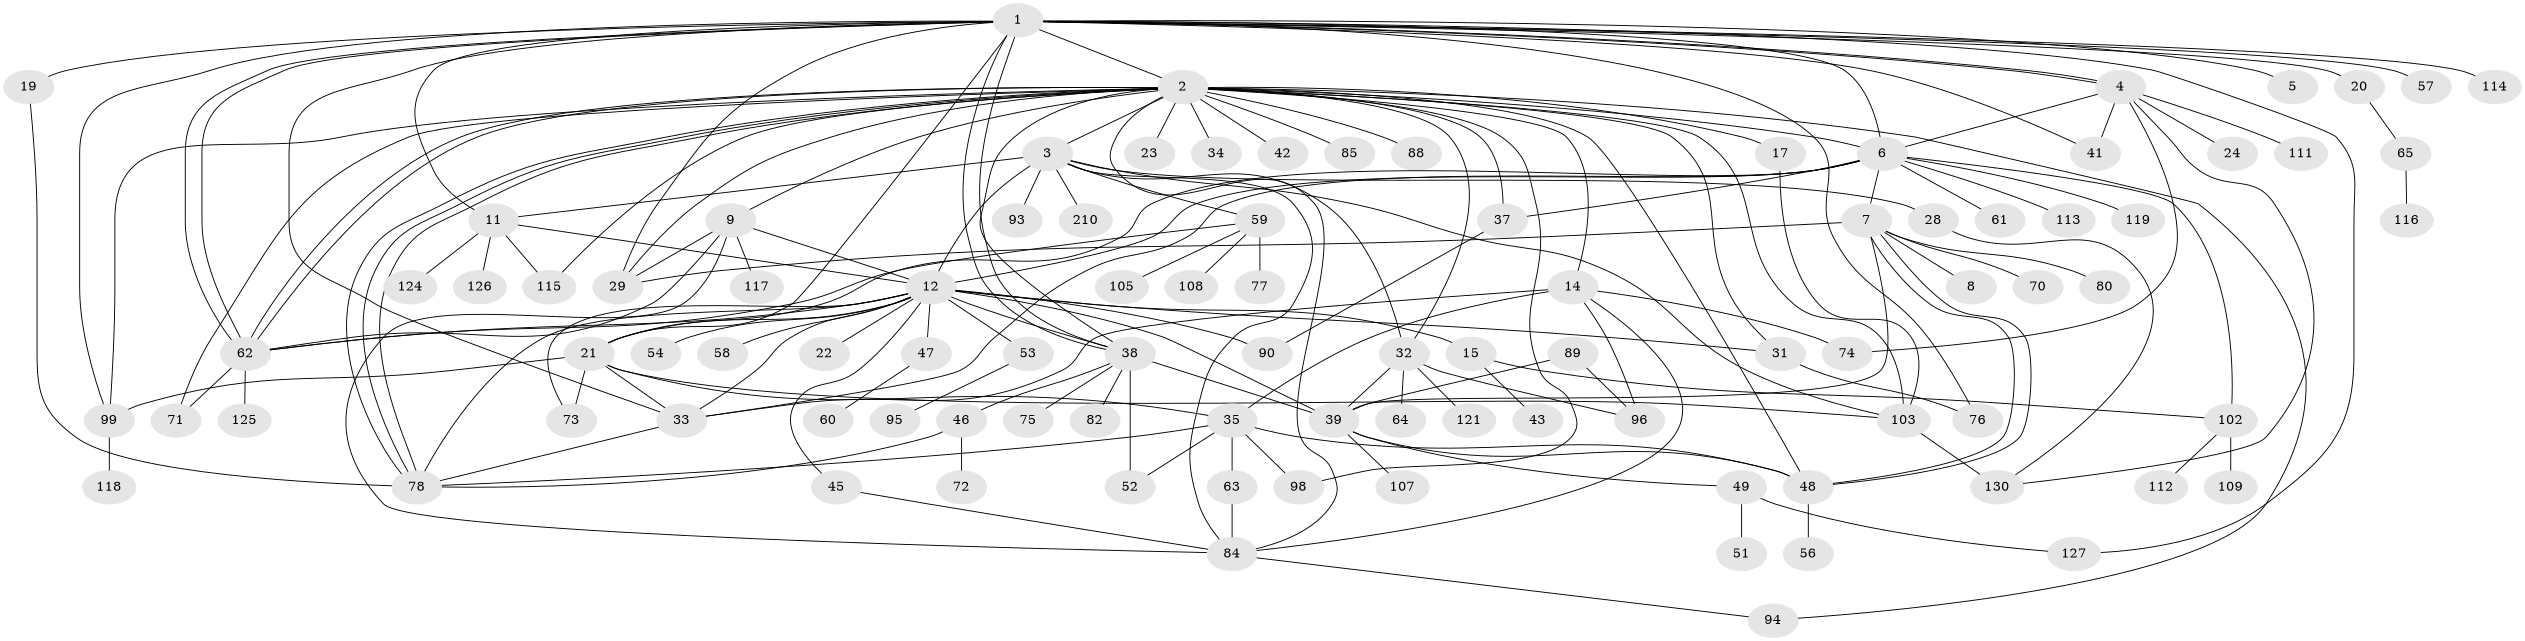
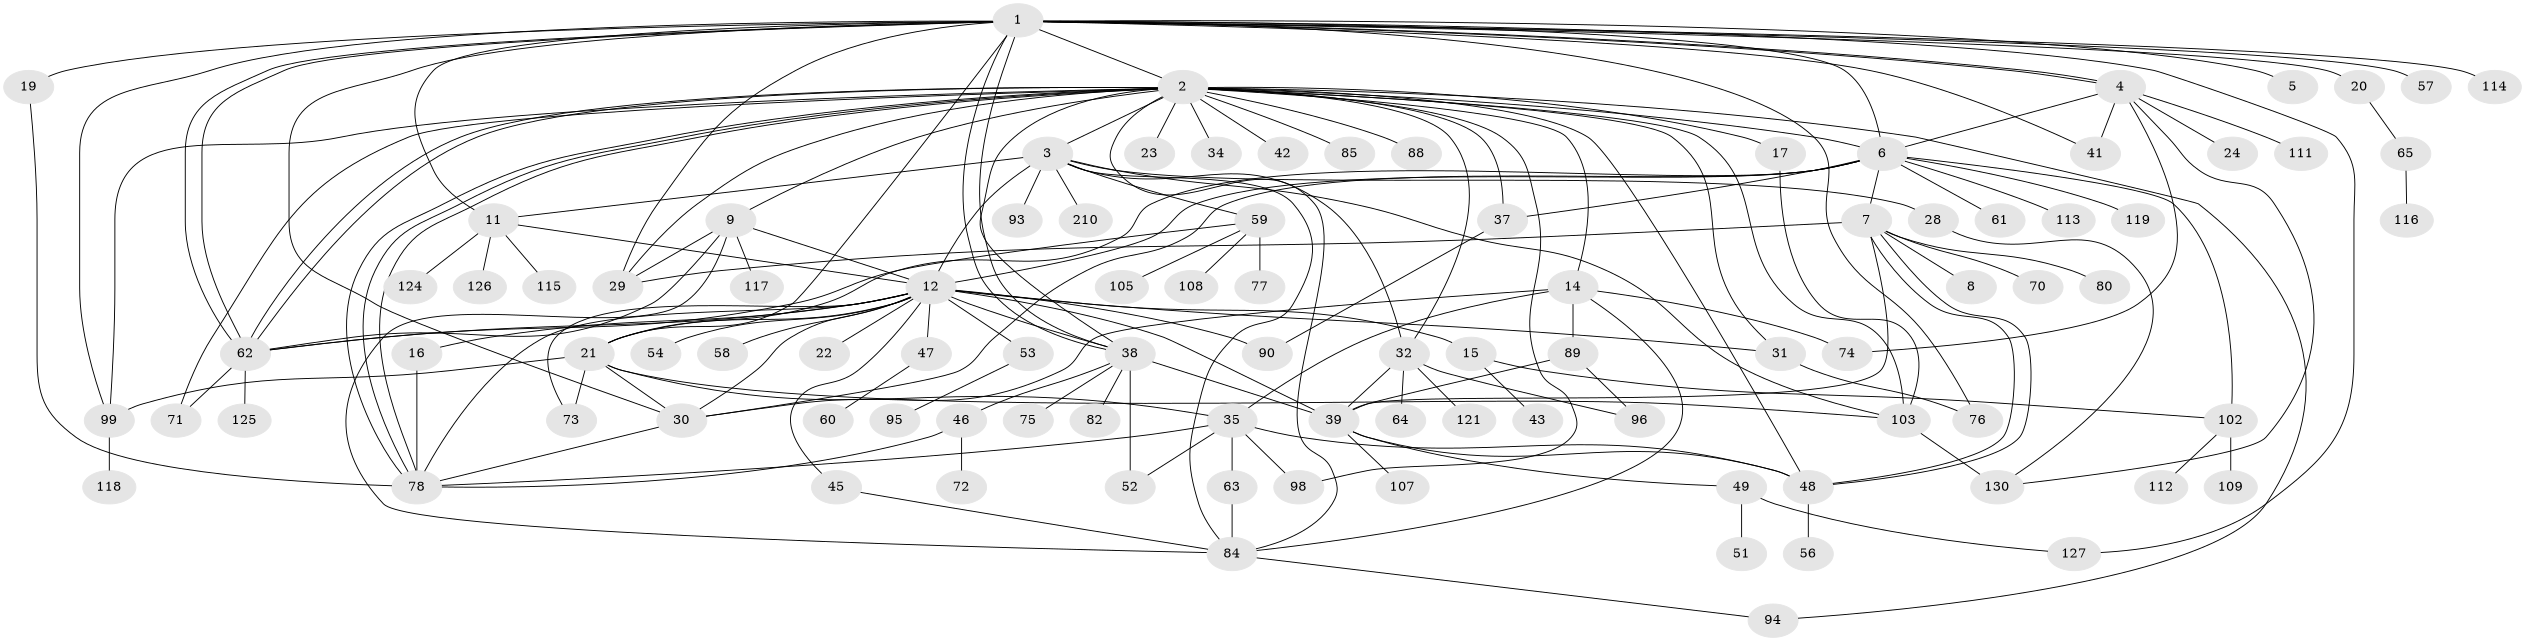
edge "2" -- "115": removed
edge "14" -- "96": now "14" -- "89"
node "16": added
node "33": label "33" -> "30"
